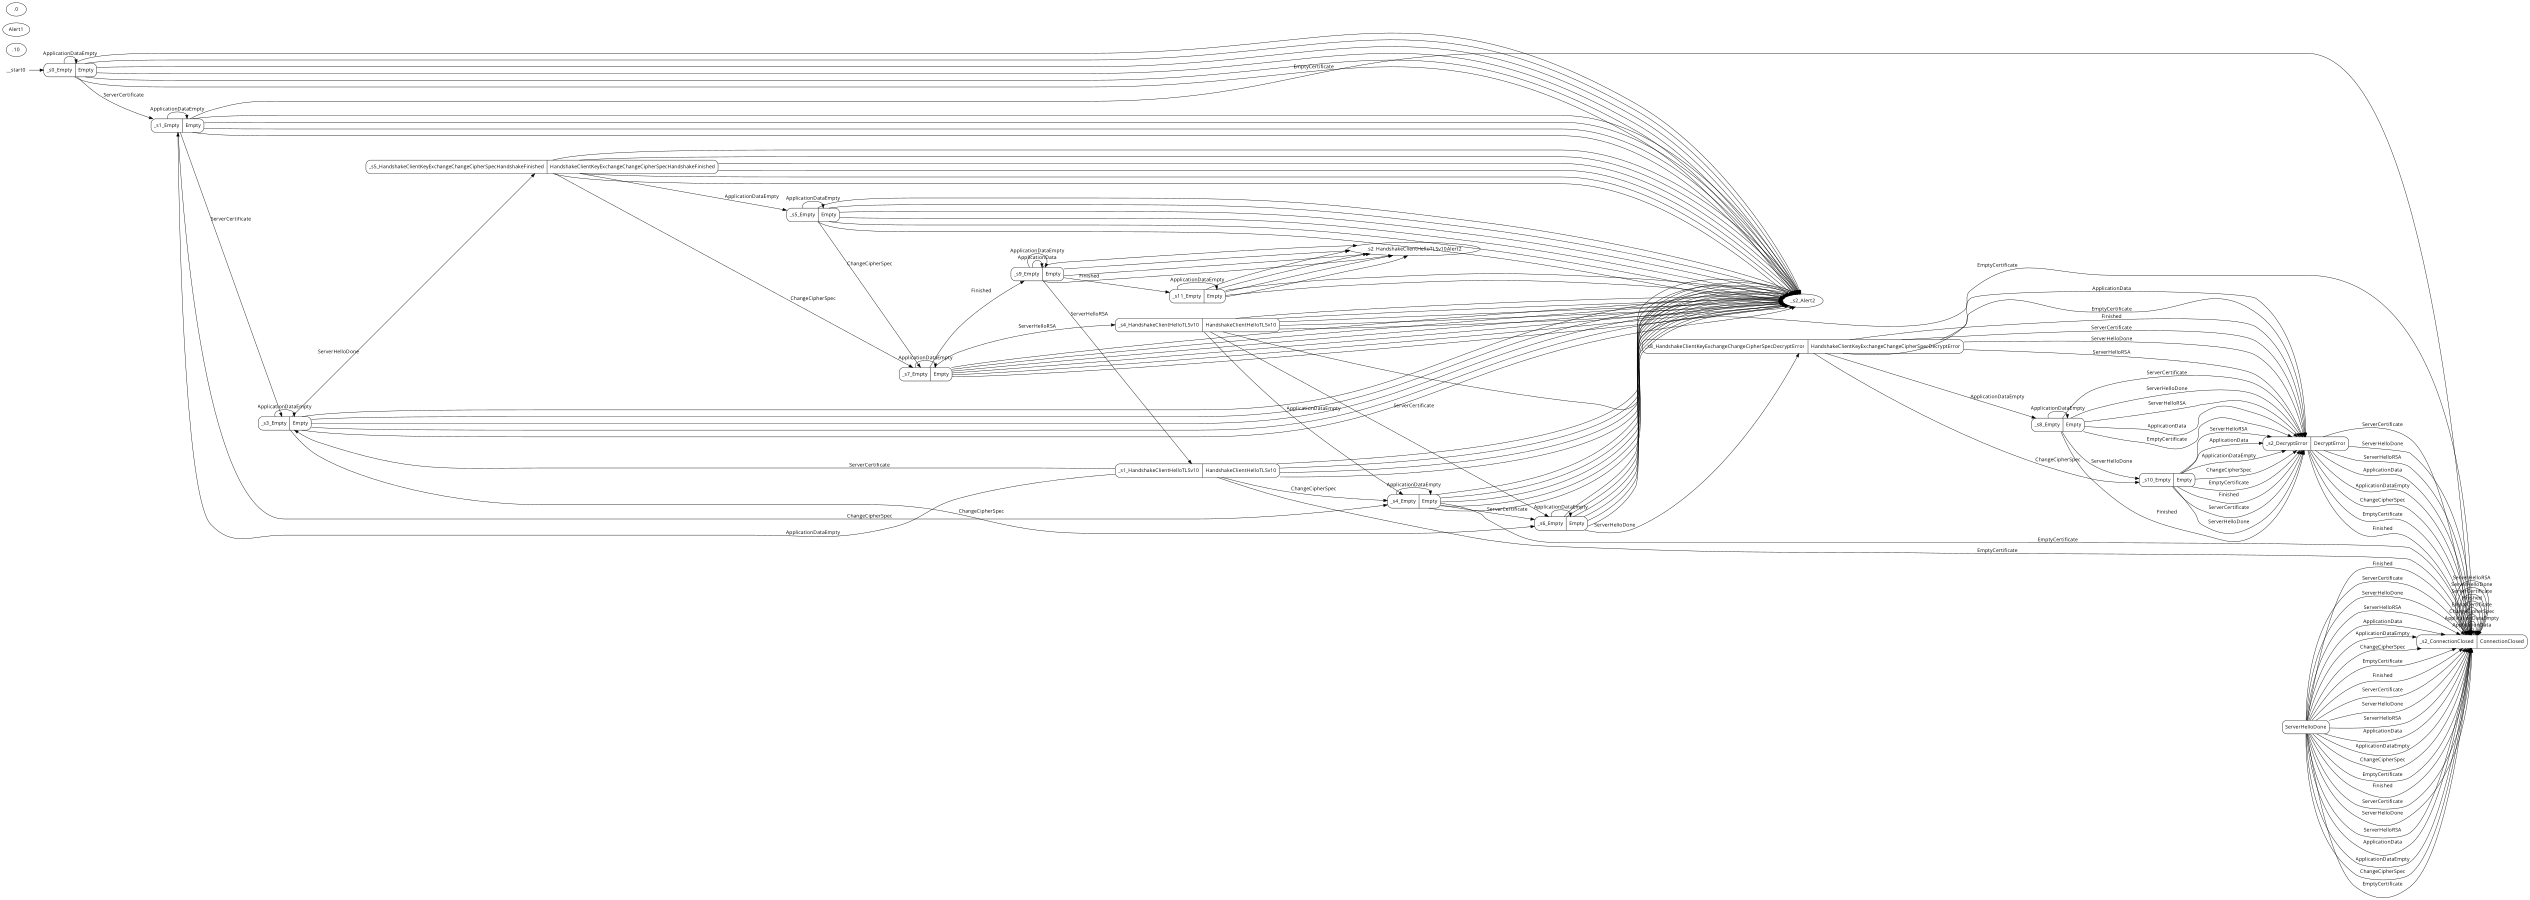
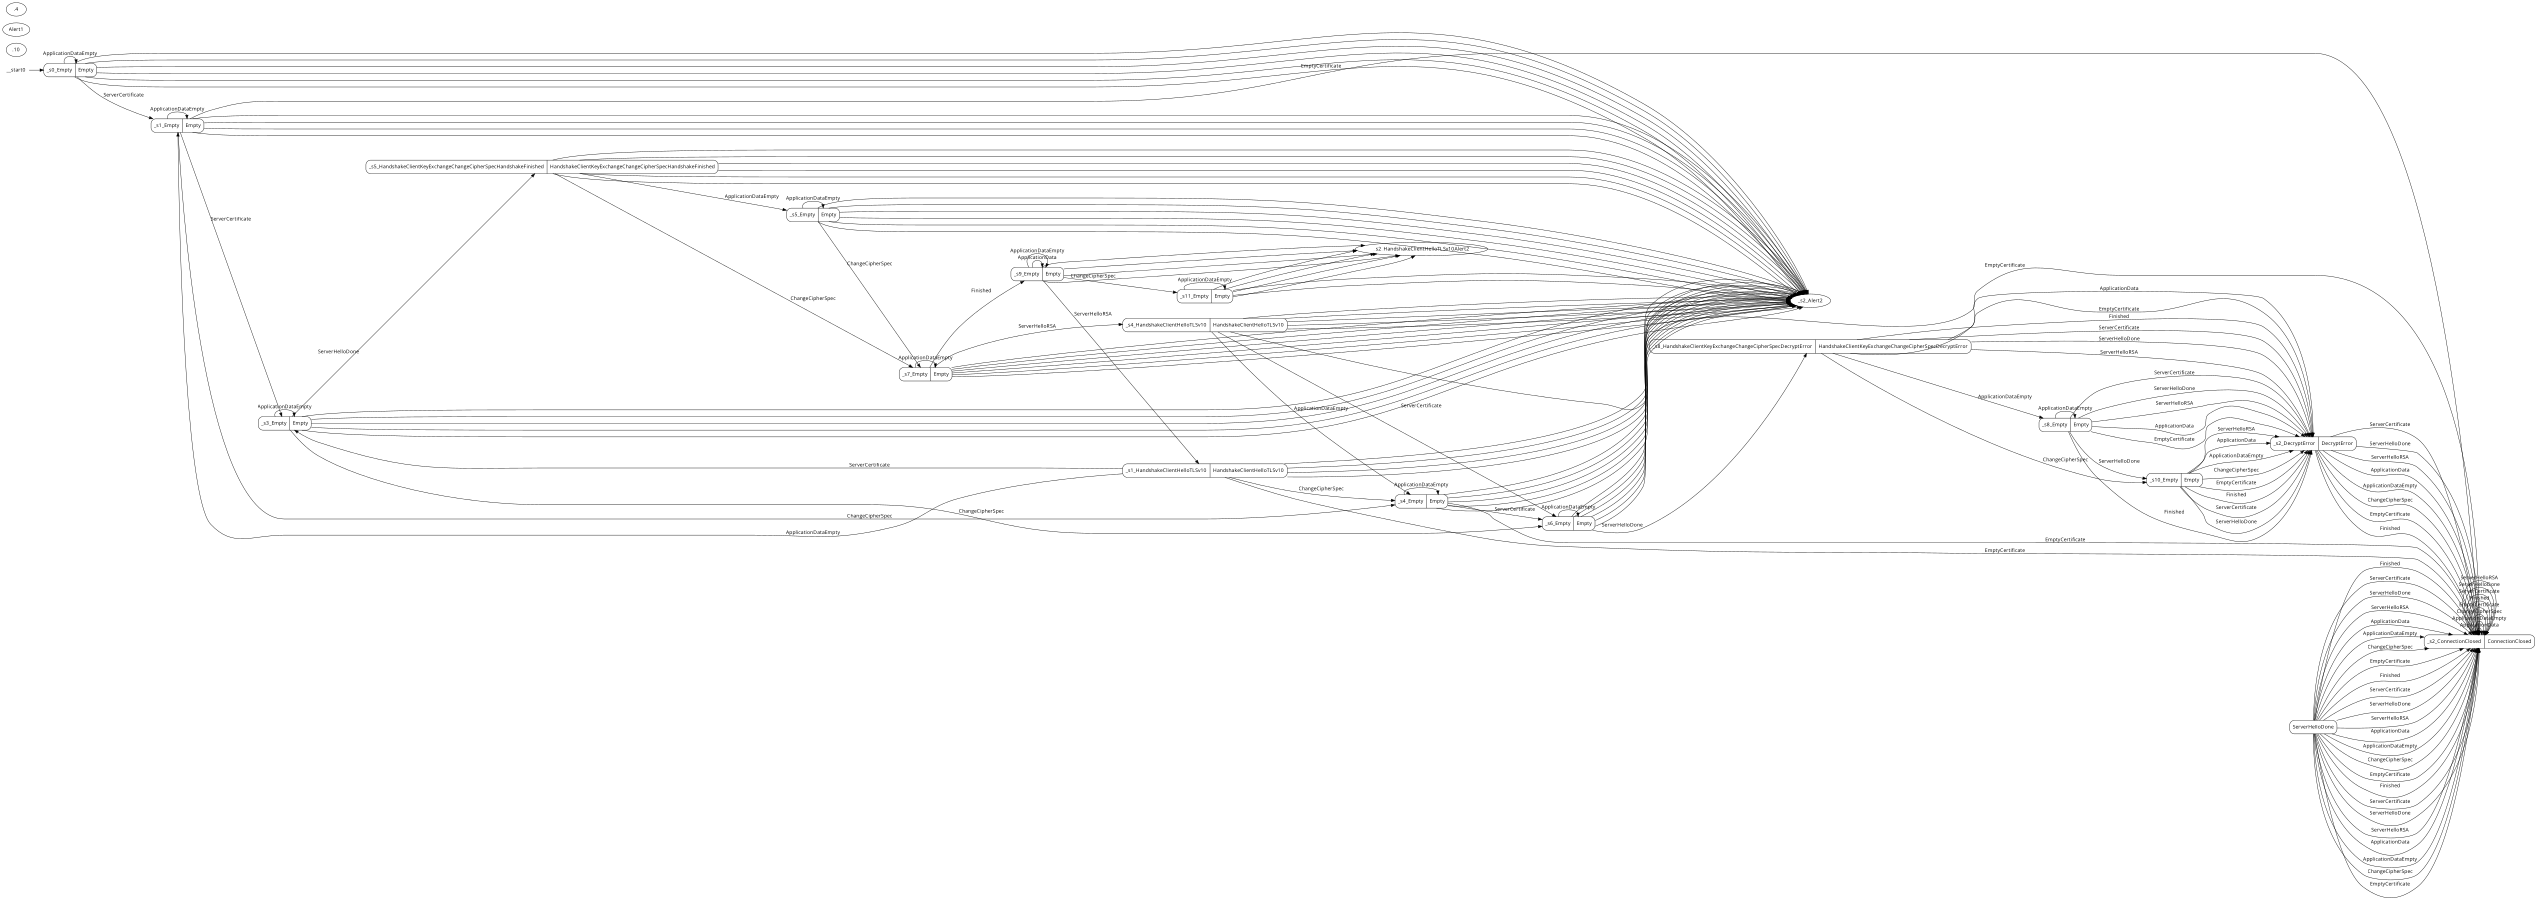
node ".0": label ".0" -> ".4"
edge "_s9_Empty" -> "_s11_Empty": label "Finished" -> "ChangeCipherSpec"
